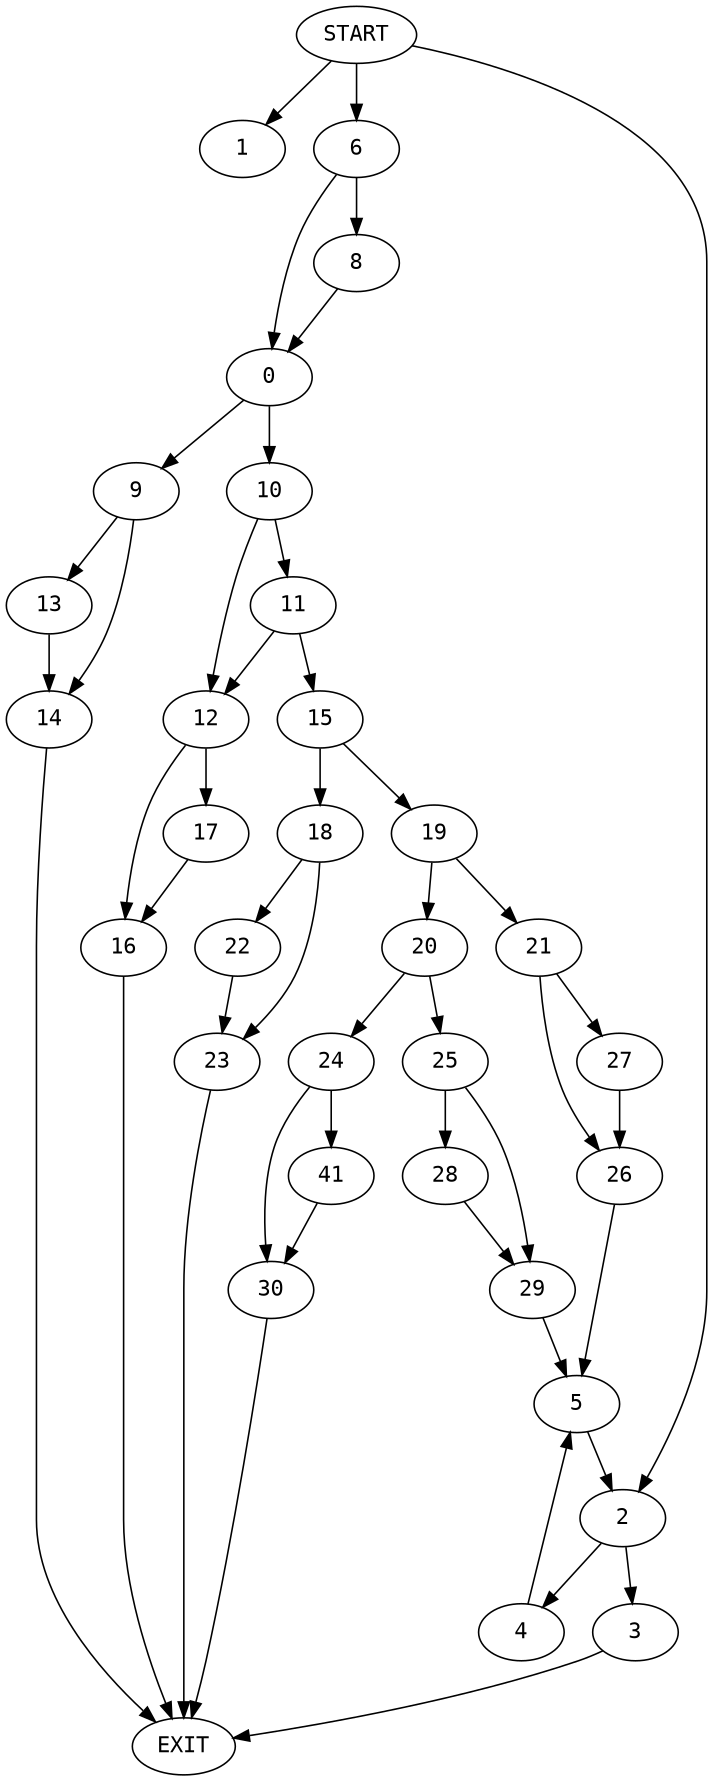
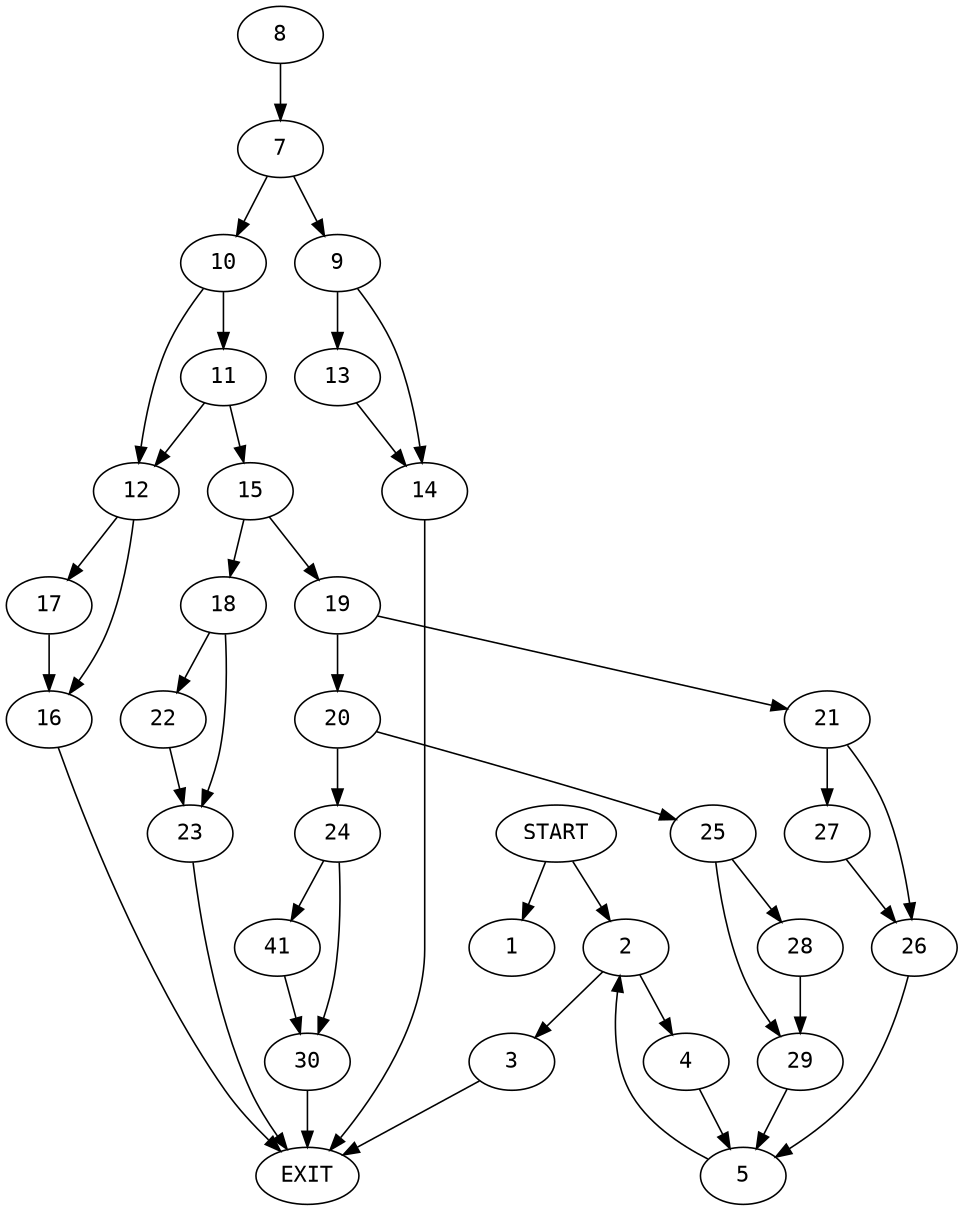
node "6": removed
node "0": label "0" -> "7"
